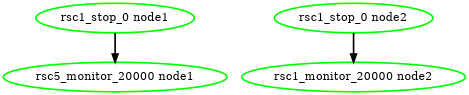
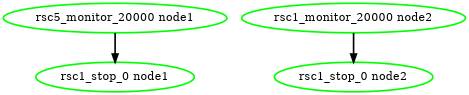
edge "rsc1_stop_0 node1" -> "rsc5_monitor_20000 node1": reversed
edge "rsc1_stop_0 node2" -> "rsc1_monitor_20000 node2": reversed
